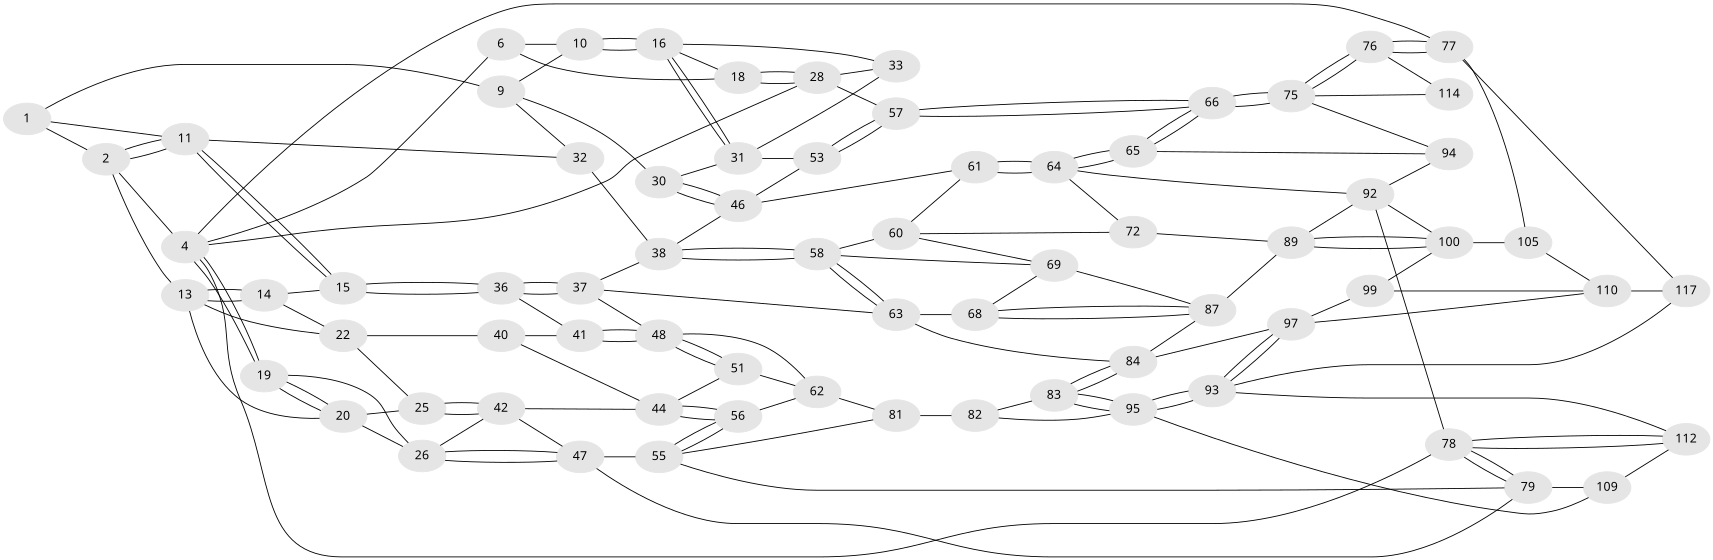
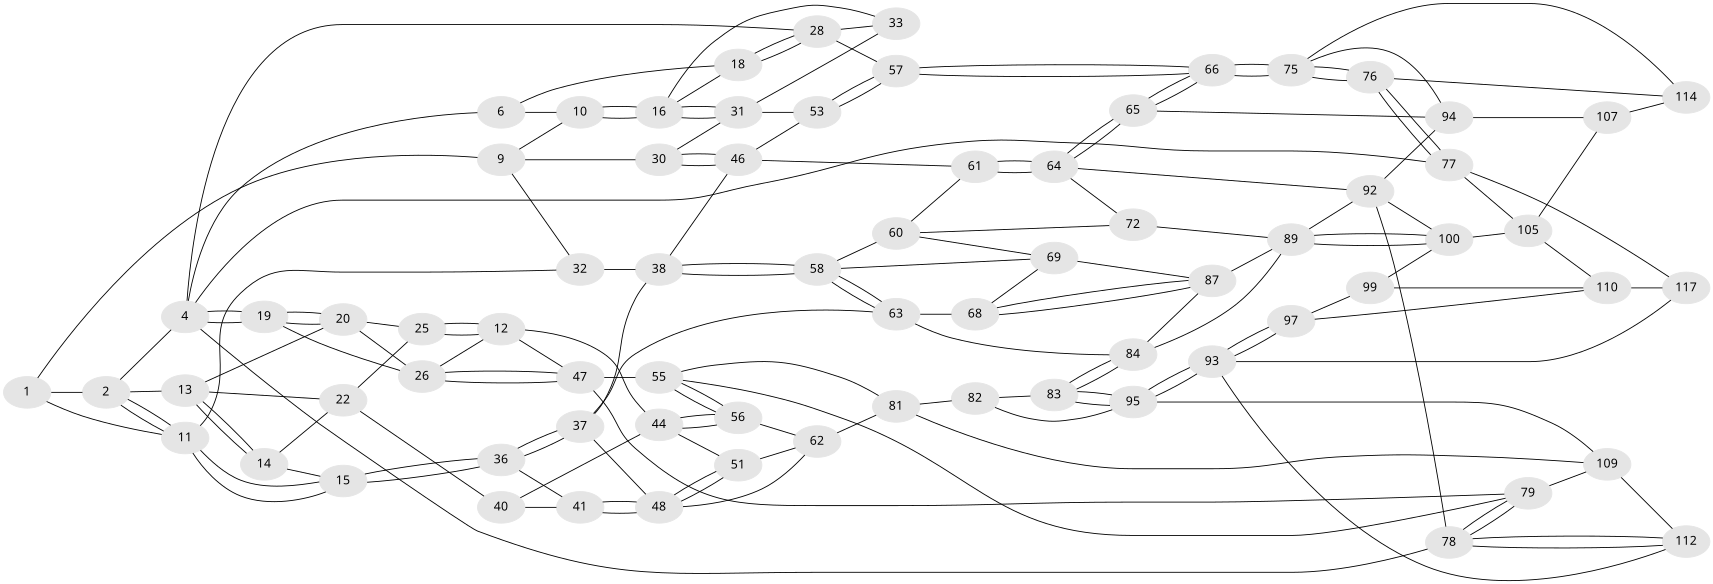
node "107": added
edge "97" -- "84": now "89" -- "84"
node "42": label "42" -> "12"
edge "81" -- "109": added
